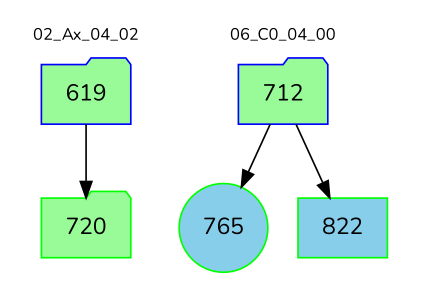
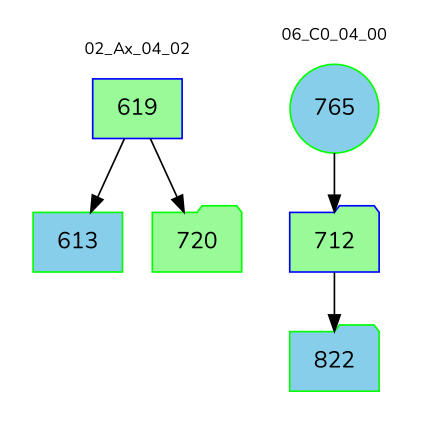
node "619": shape folder -> box
edge "712" -> "765": reversed
node "822": shape box -> folder
node "613": added
